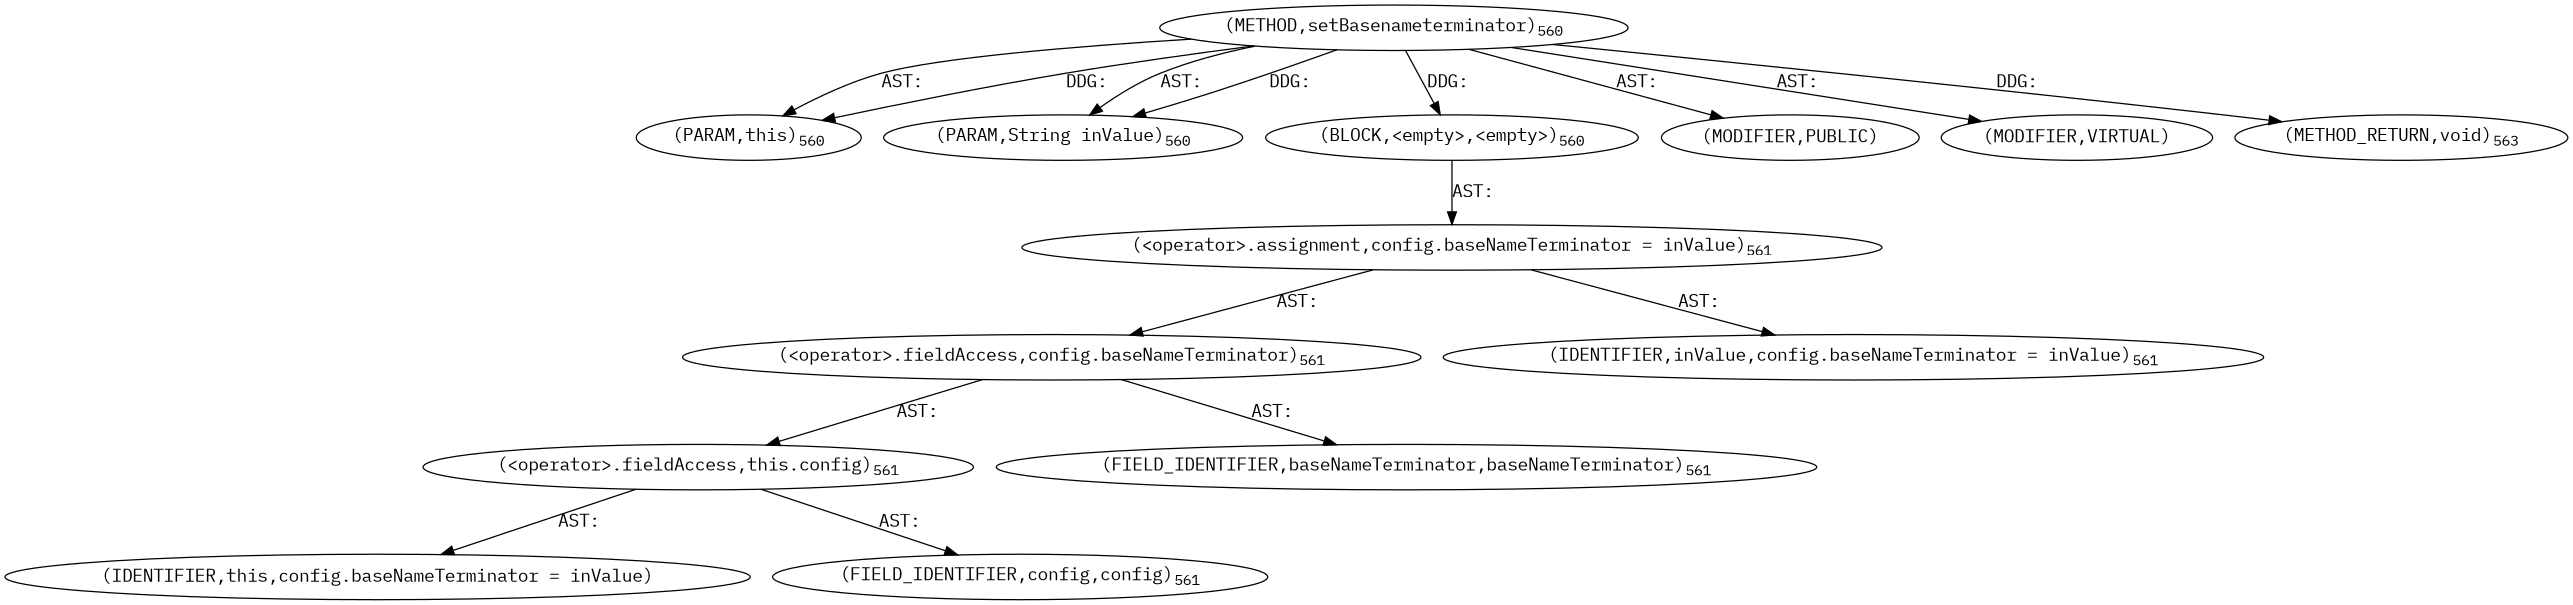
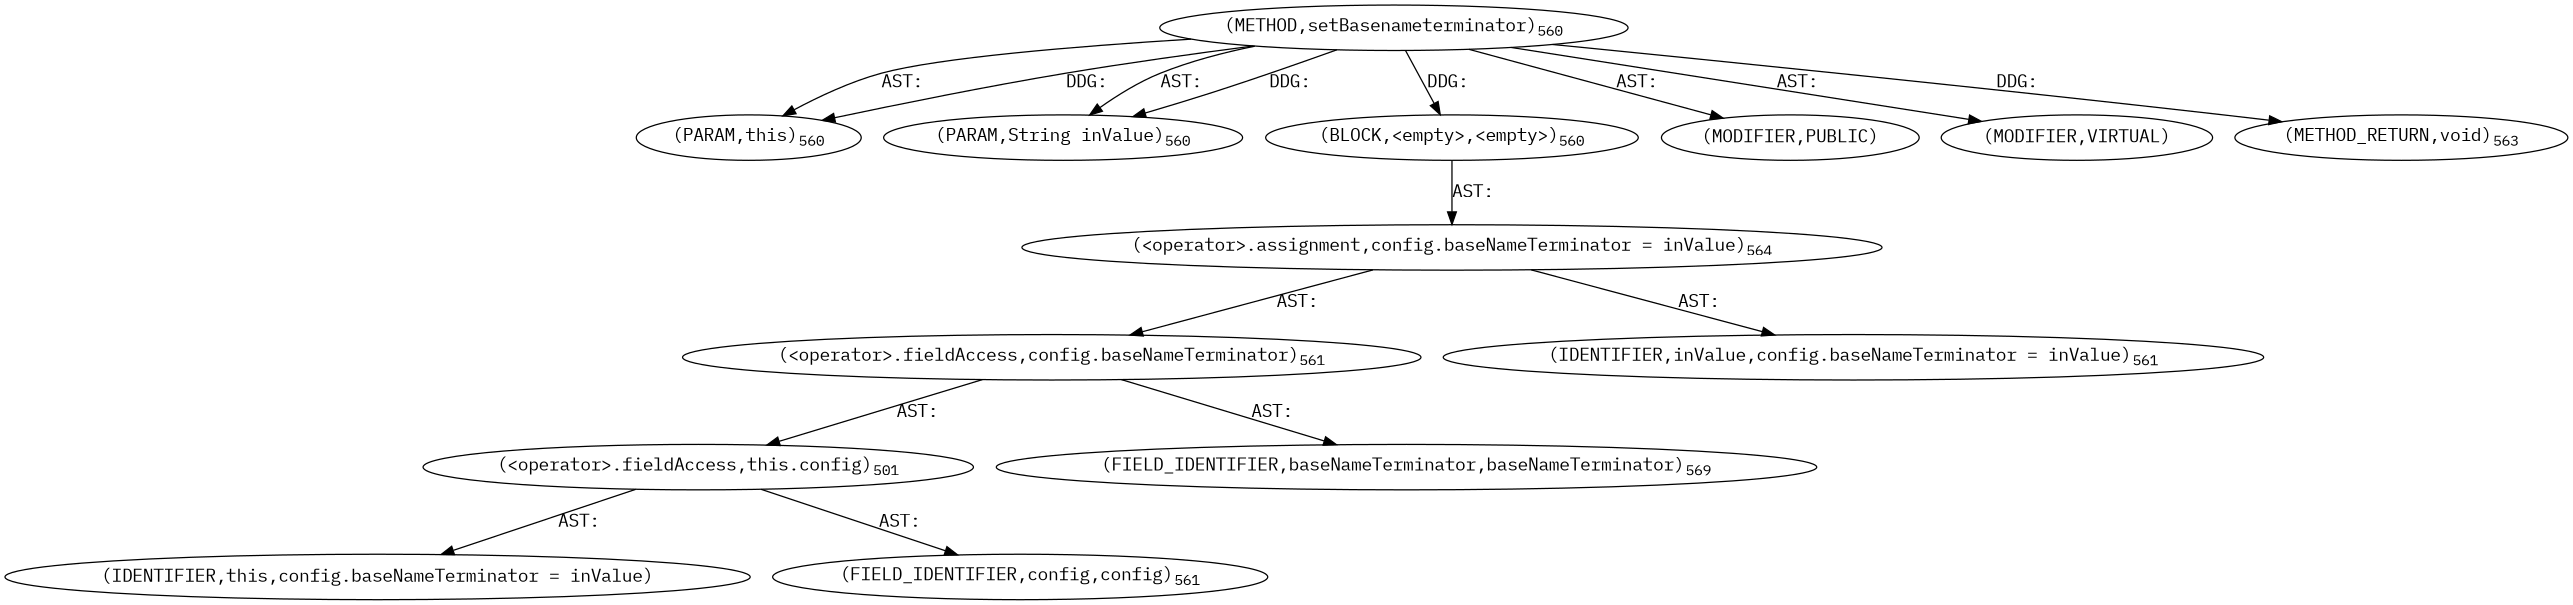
node "(<operator>.assignment,config.baseNameTerminator = inValue)": text "561" -> "564"
node "(<operator>.fieldAccess,this.config)": text "561" -> "501"
node "(FIELD_IDENTIFIER,baseNameTerminator,baseNameTerminator)": text "561" -> "569"
